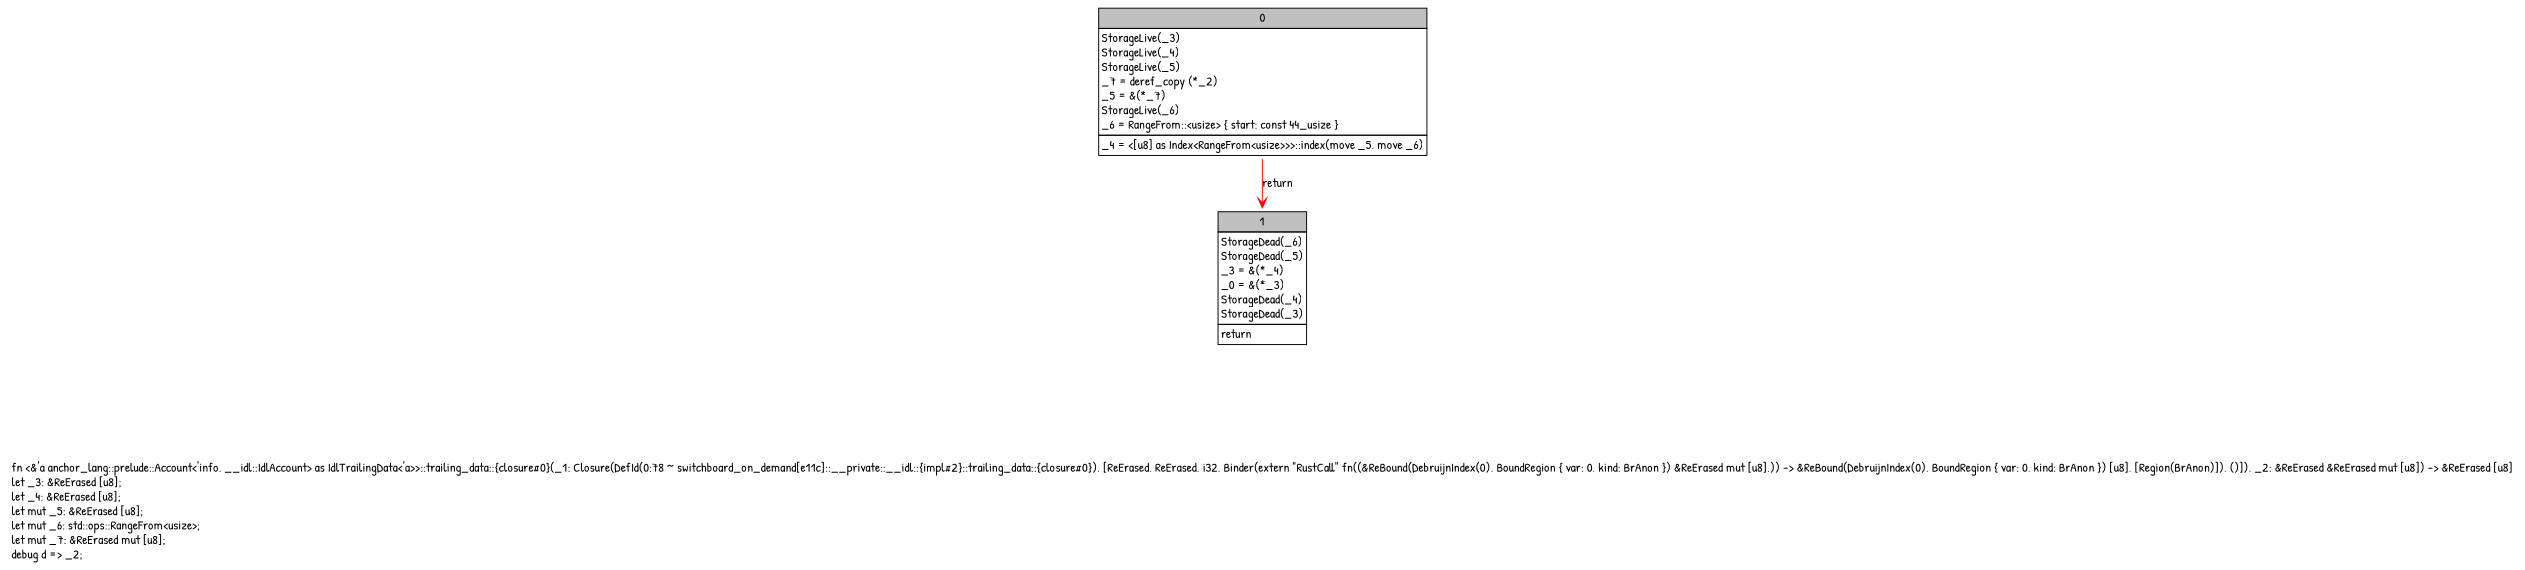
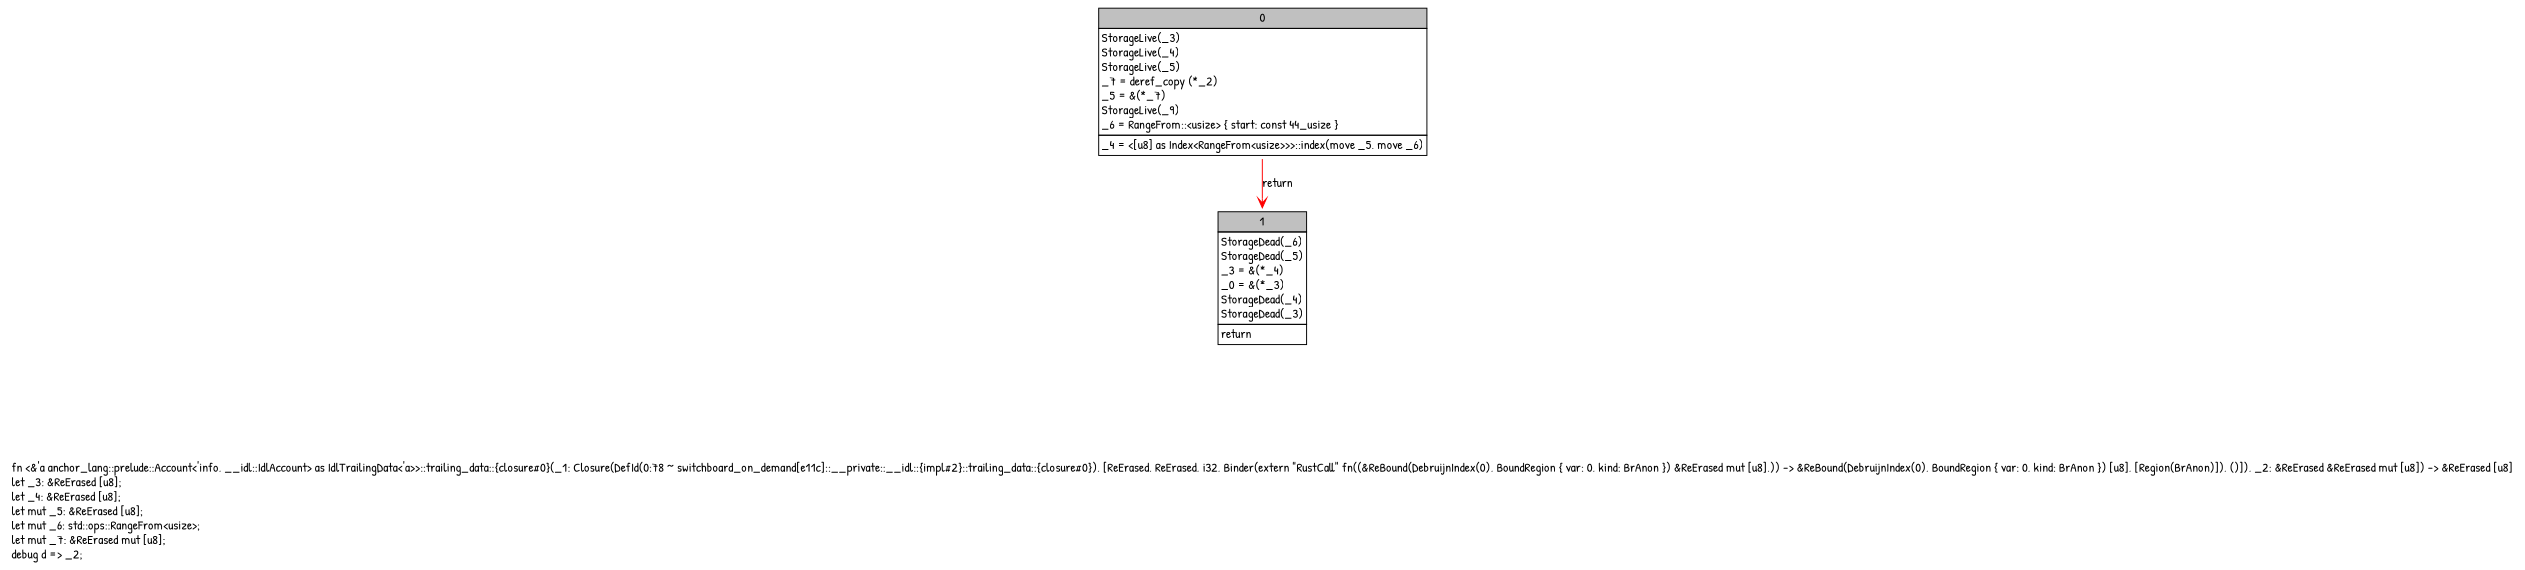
node "0": text "StorageLive(_6)" -> "StorageLive(_9)"
